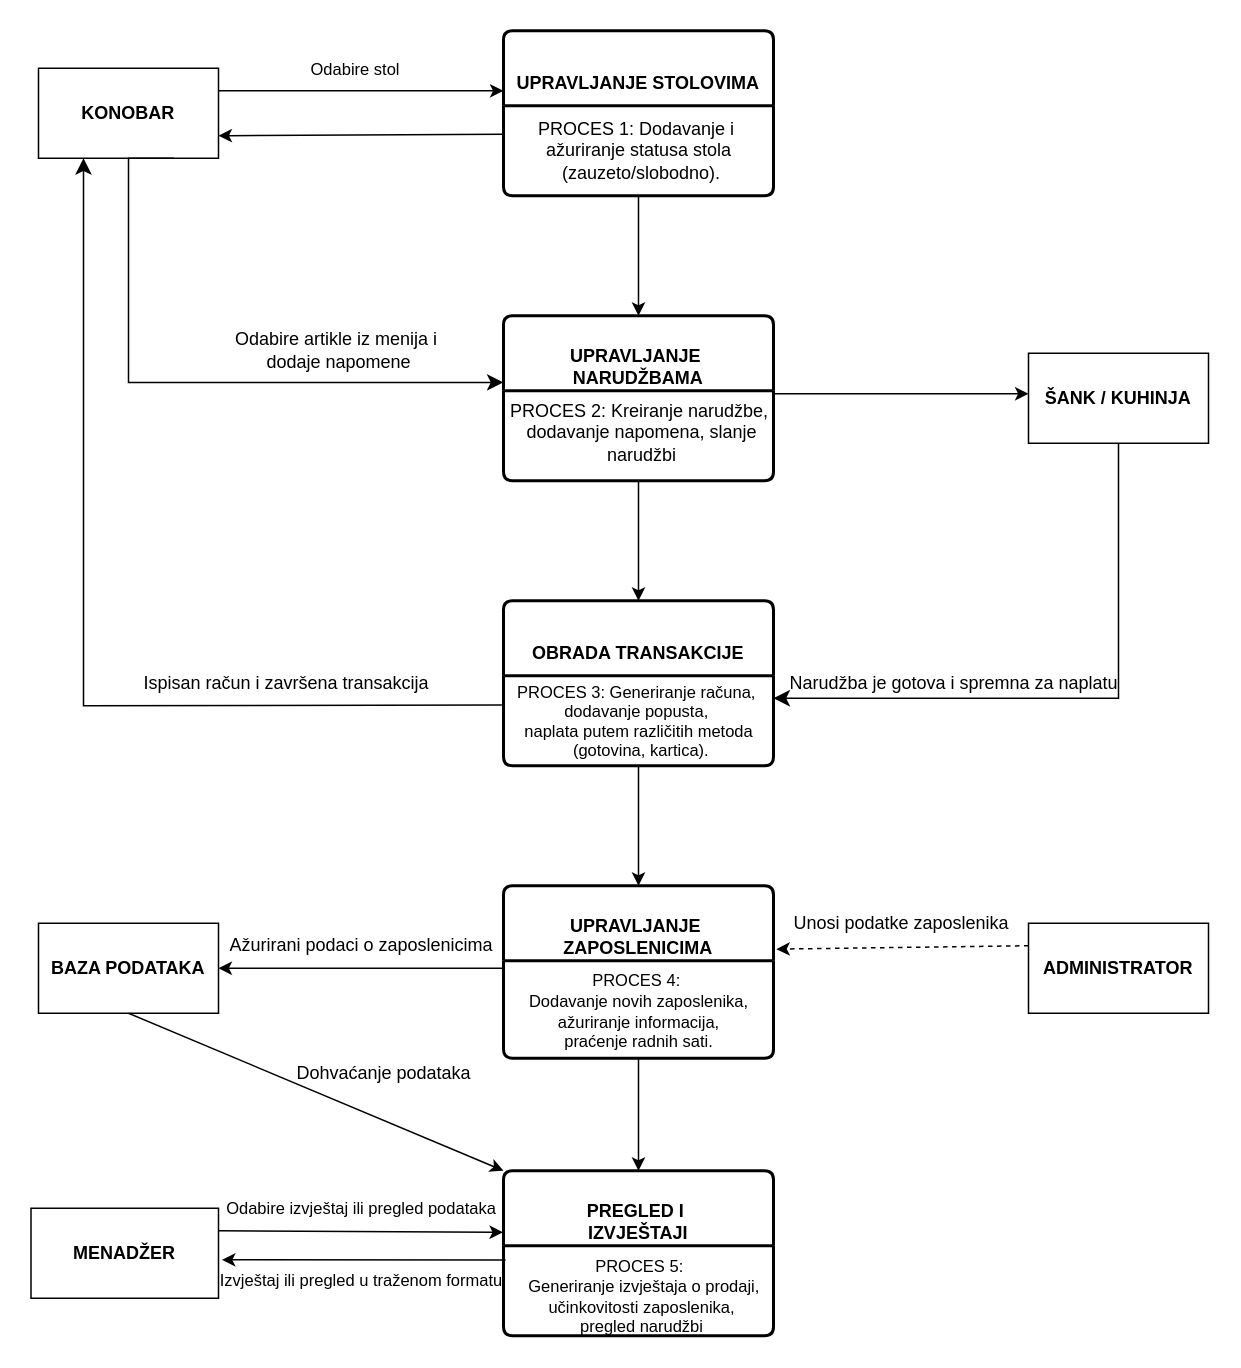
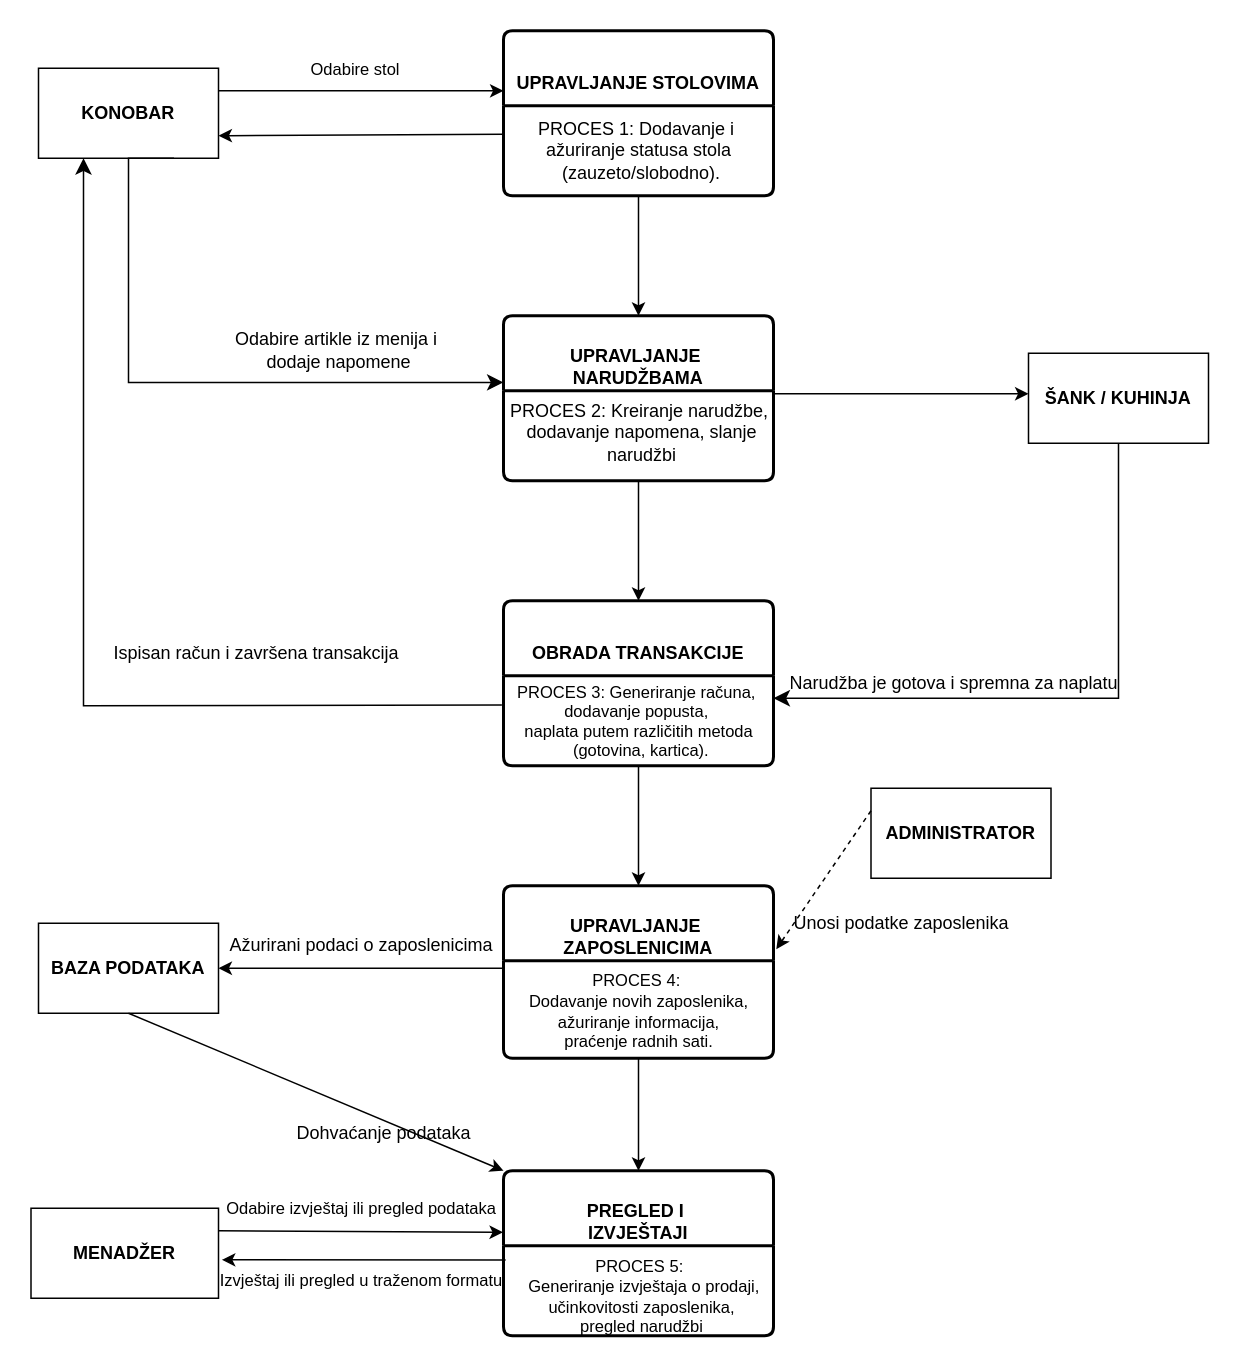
node "Ispisan račun i završena transakcija": moved (286, 683) -> (256, 653)
node "ADMINISTRATOR": moved (1118, 968) -> (961, 833)
node "Dohvaćanje podataka": moved (383, 1073) -> (383, 1133)
